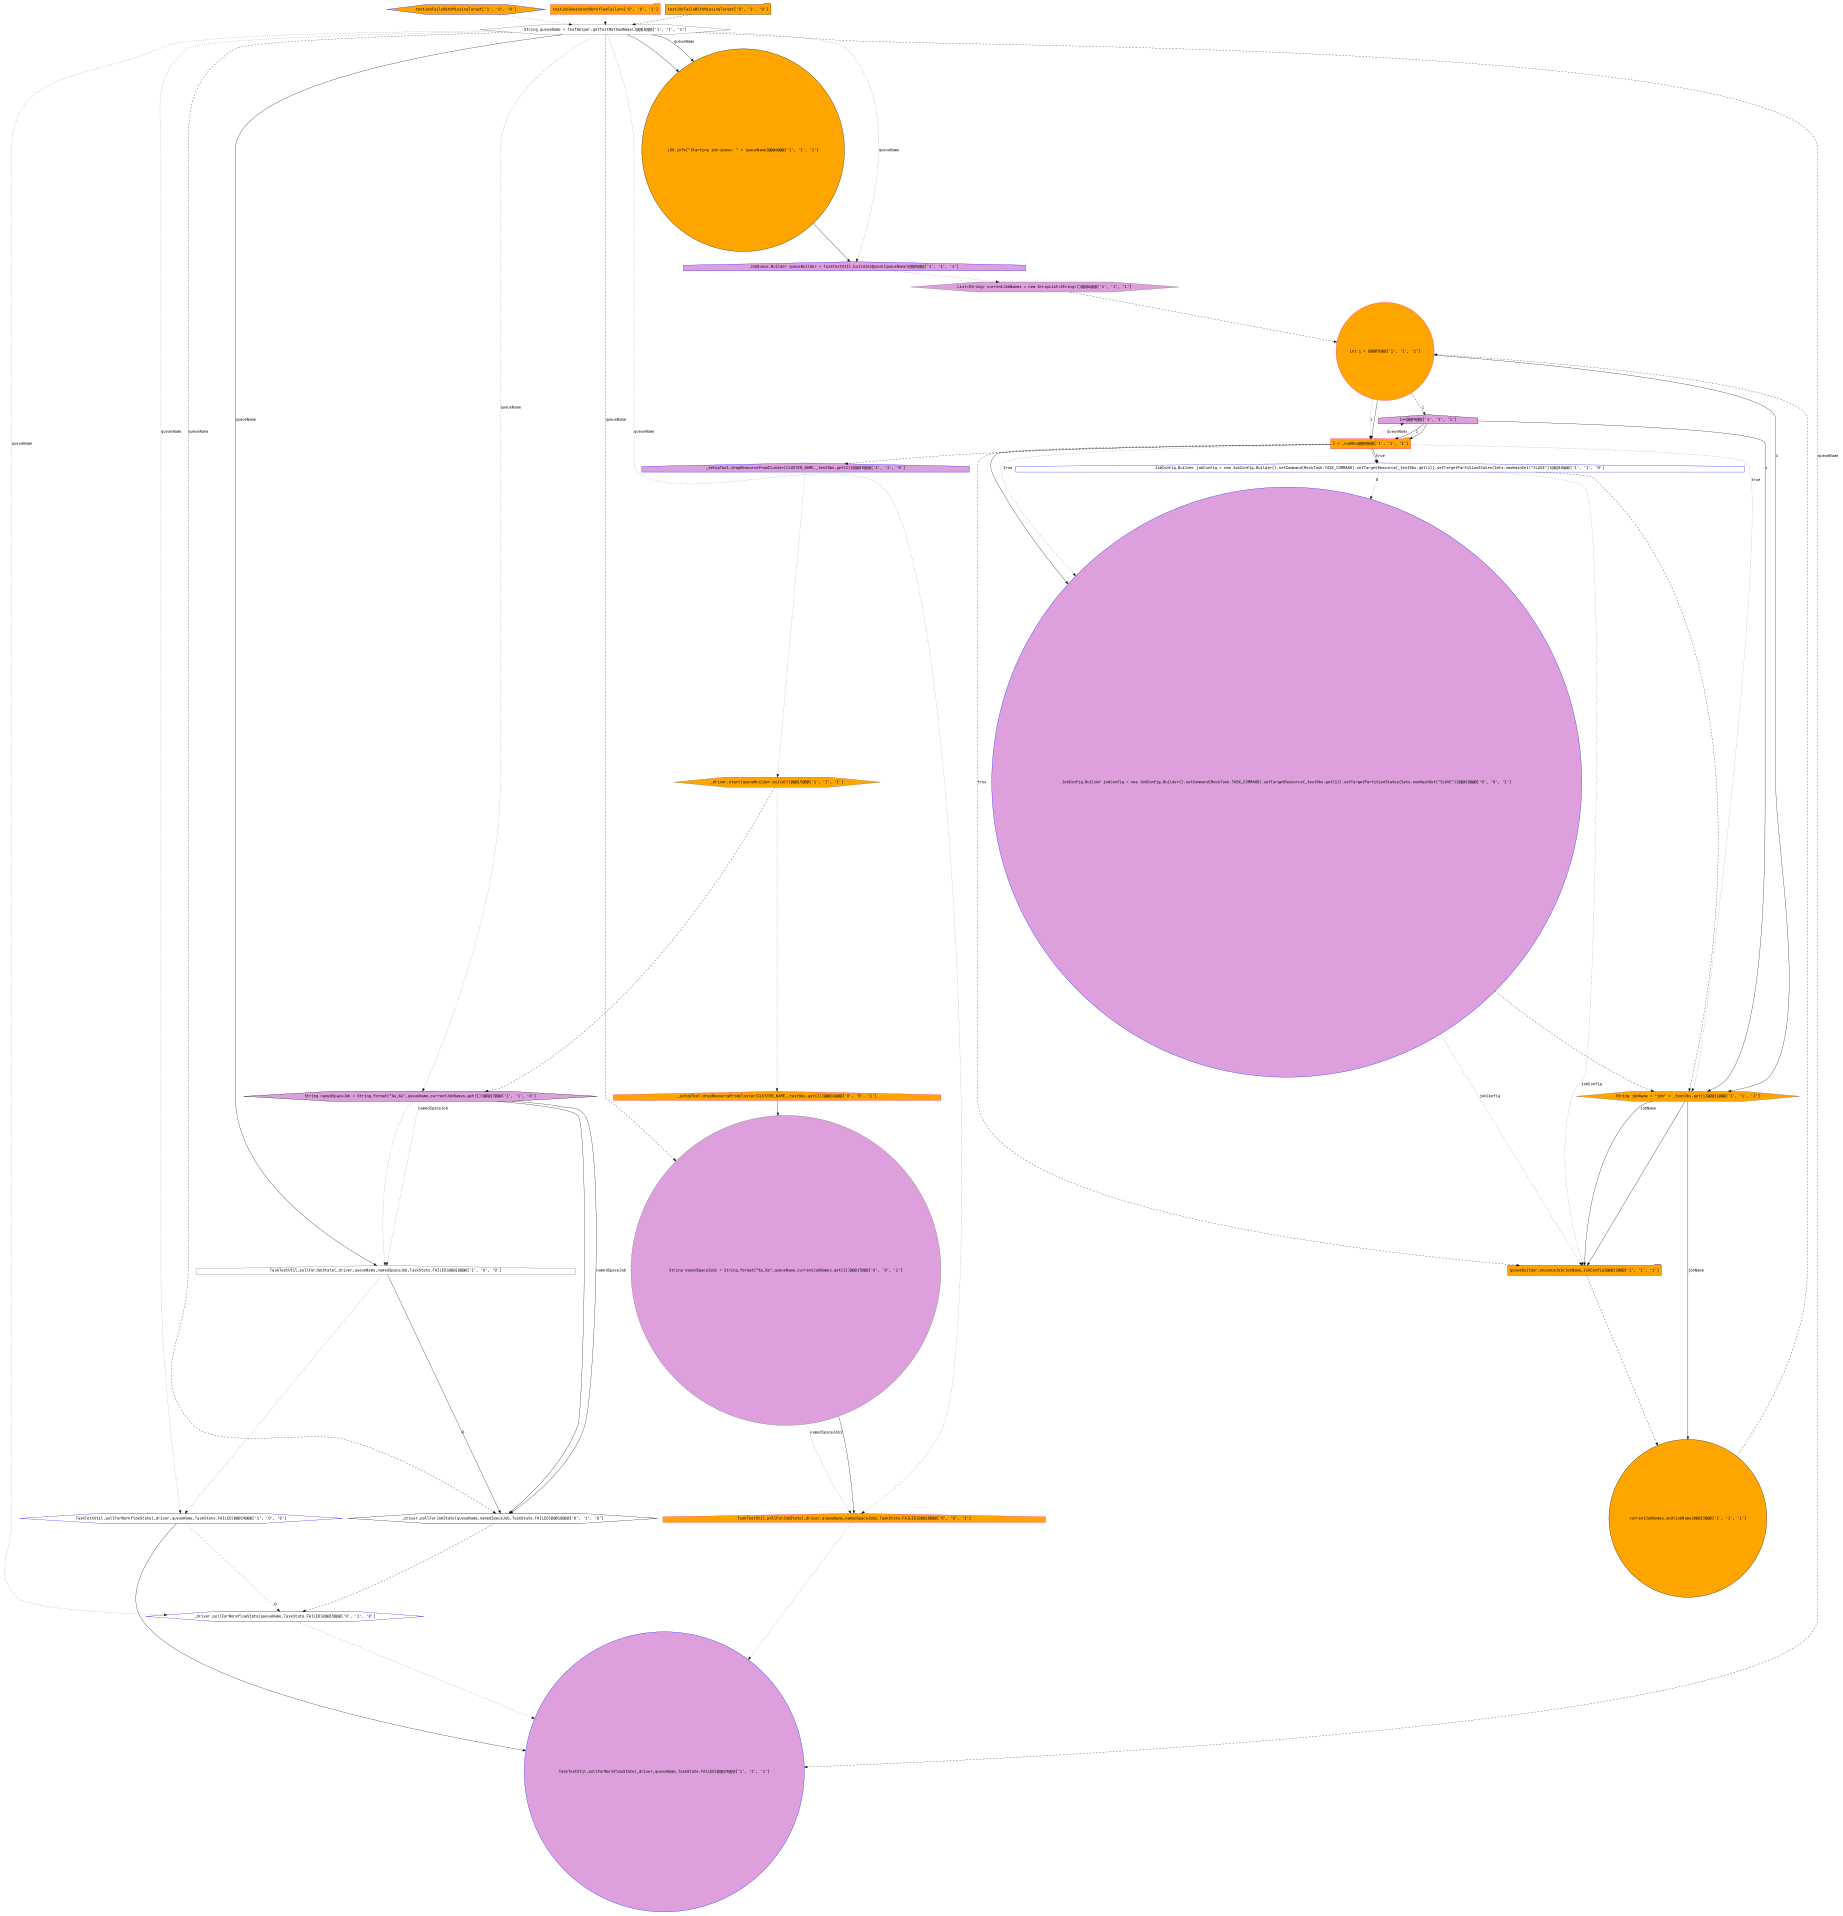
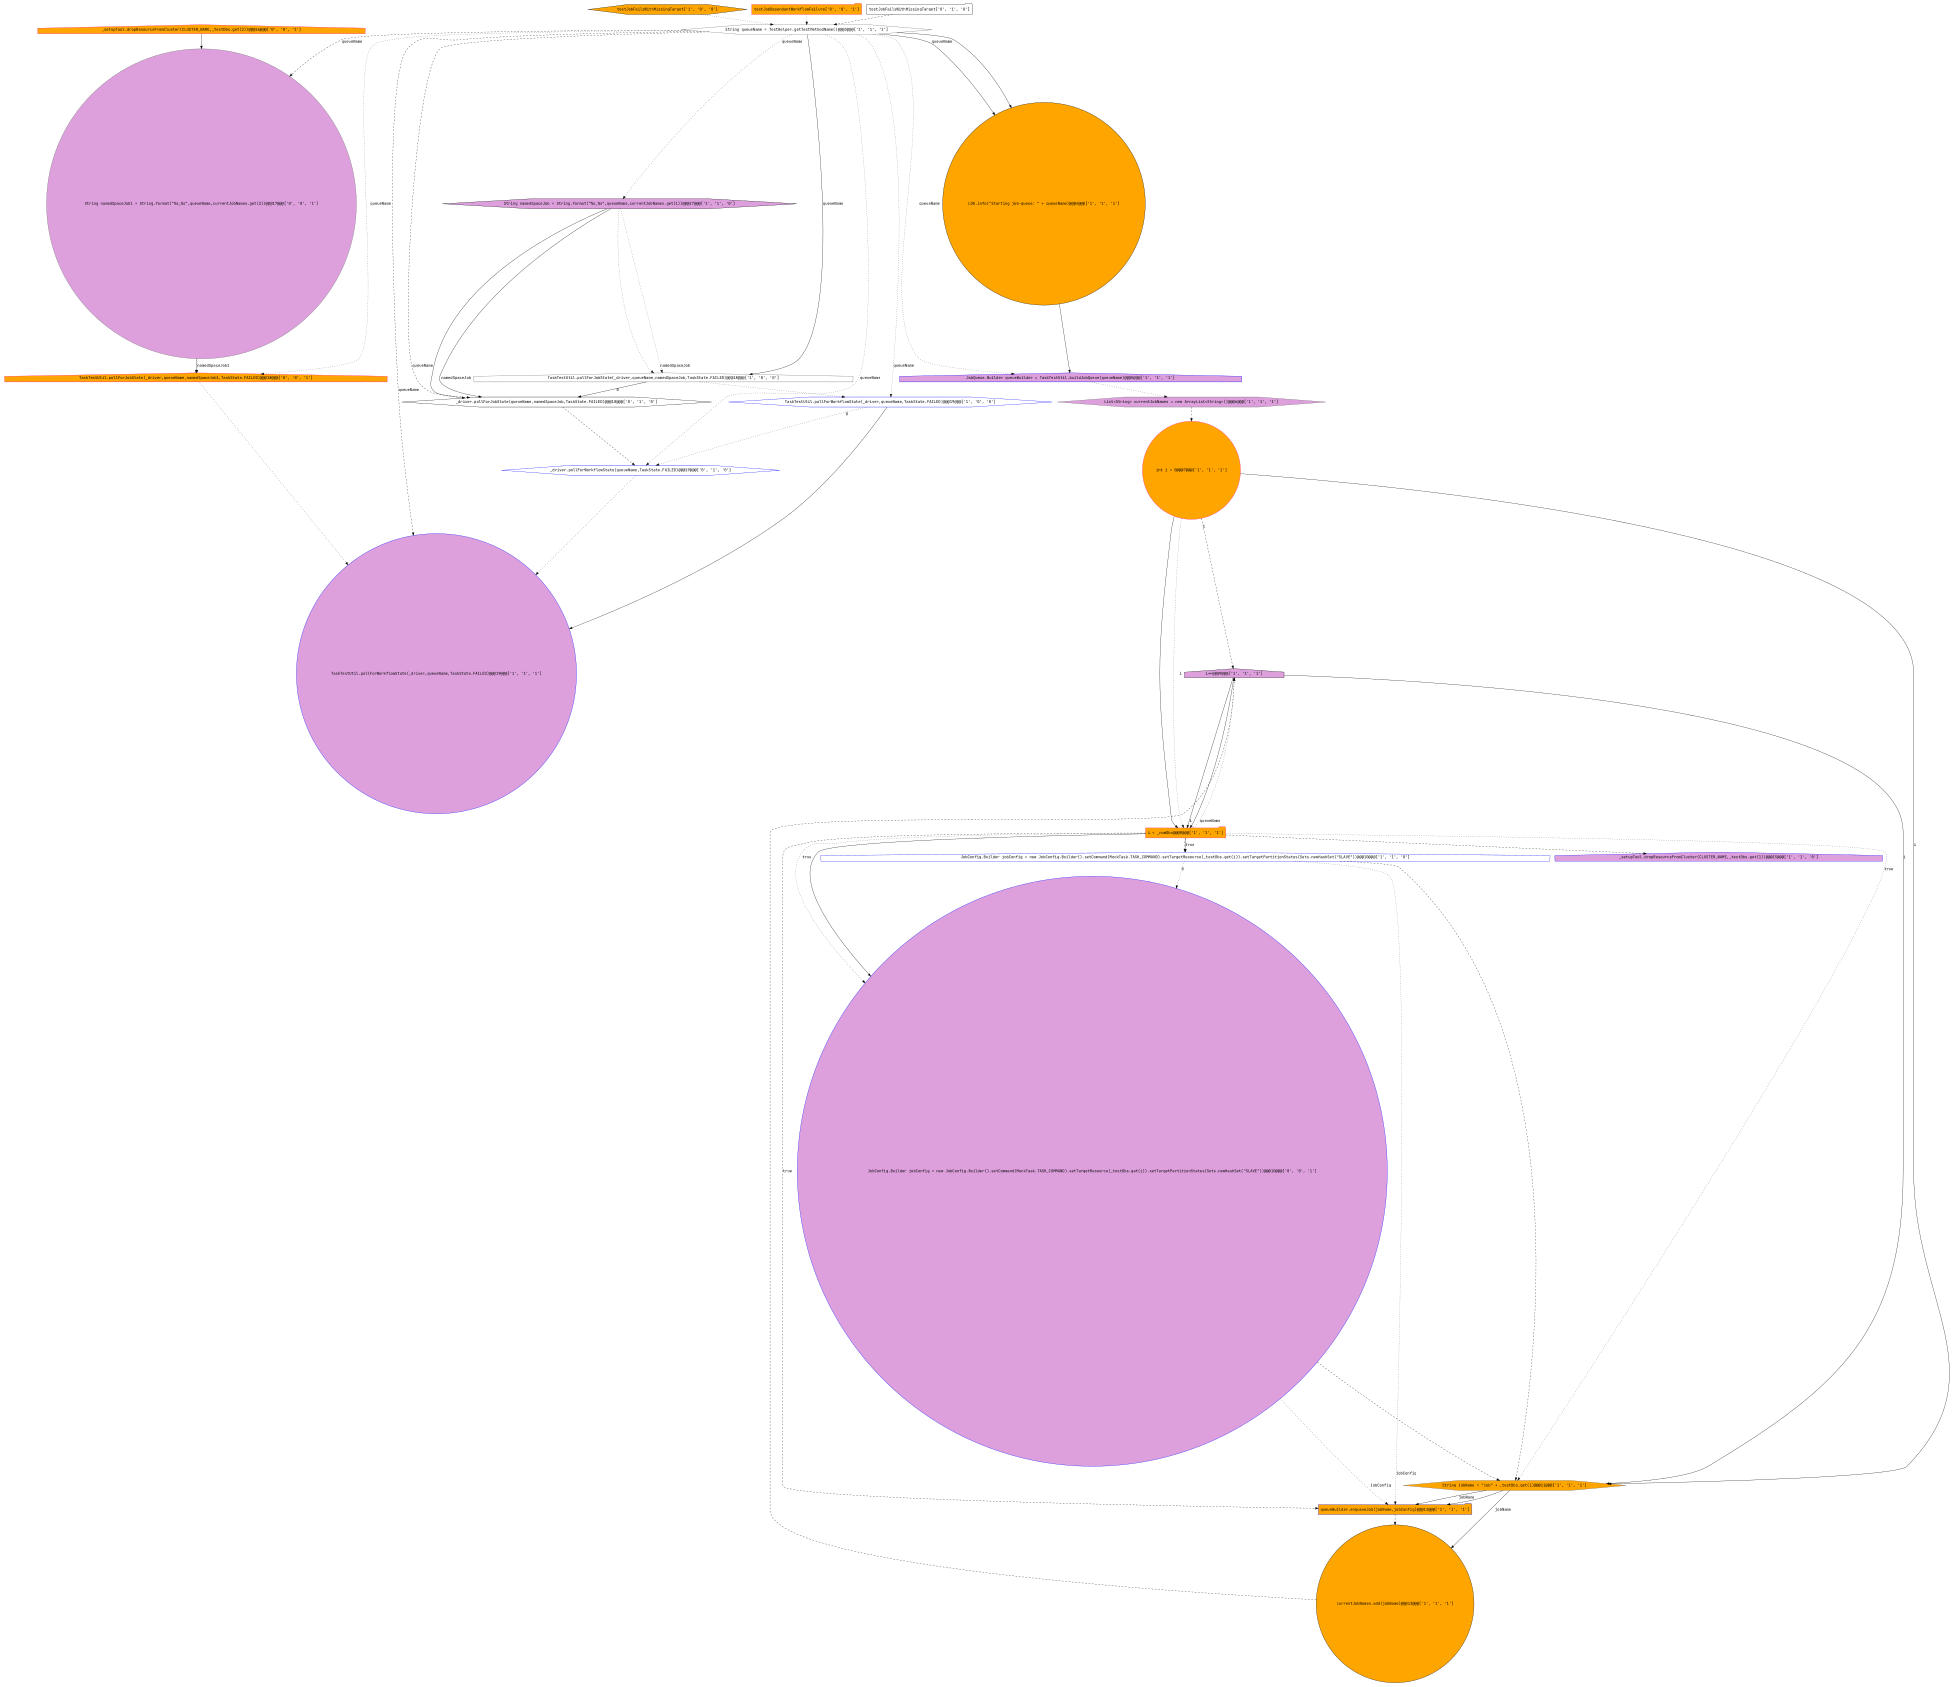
node "testJobFailsWithMissingTarget['1', '0', '0']": color blue -> black
node "testJobFailsWithMissingTarget['0', '1', '0']": fillcolor orange -> white
edge "currentJobNames.add(jobName)@@@13@@@['1', '1', '1']" -> "int i = 0@@@7@@@['1', '1', '1']": now "currentJobNames.add(jobName)@@@13@@@['1', '1', '1']" -> "i++@@@9@@@['1', '1', '1']"
node "_driver.start(queueBuilder.build())@@@15@@@['1', '1', '1']": removed
